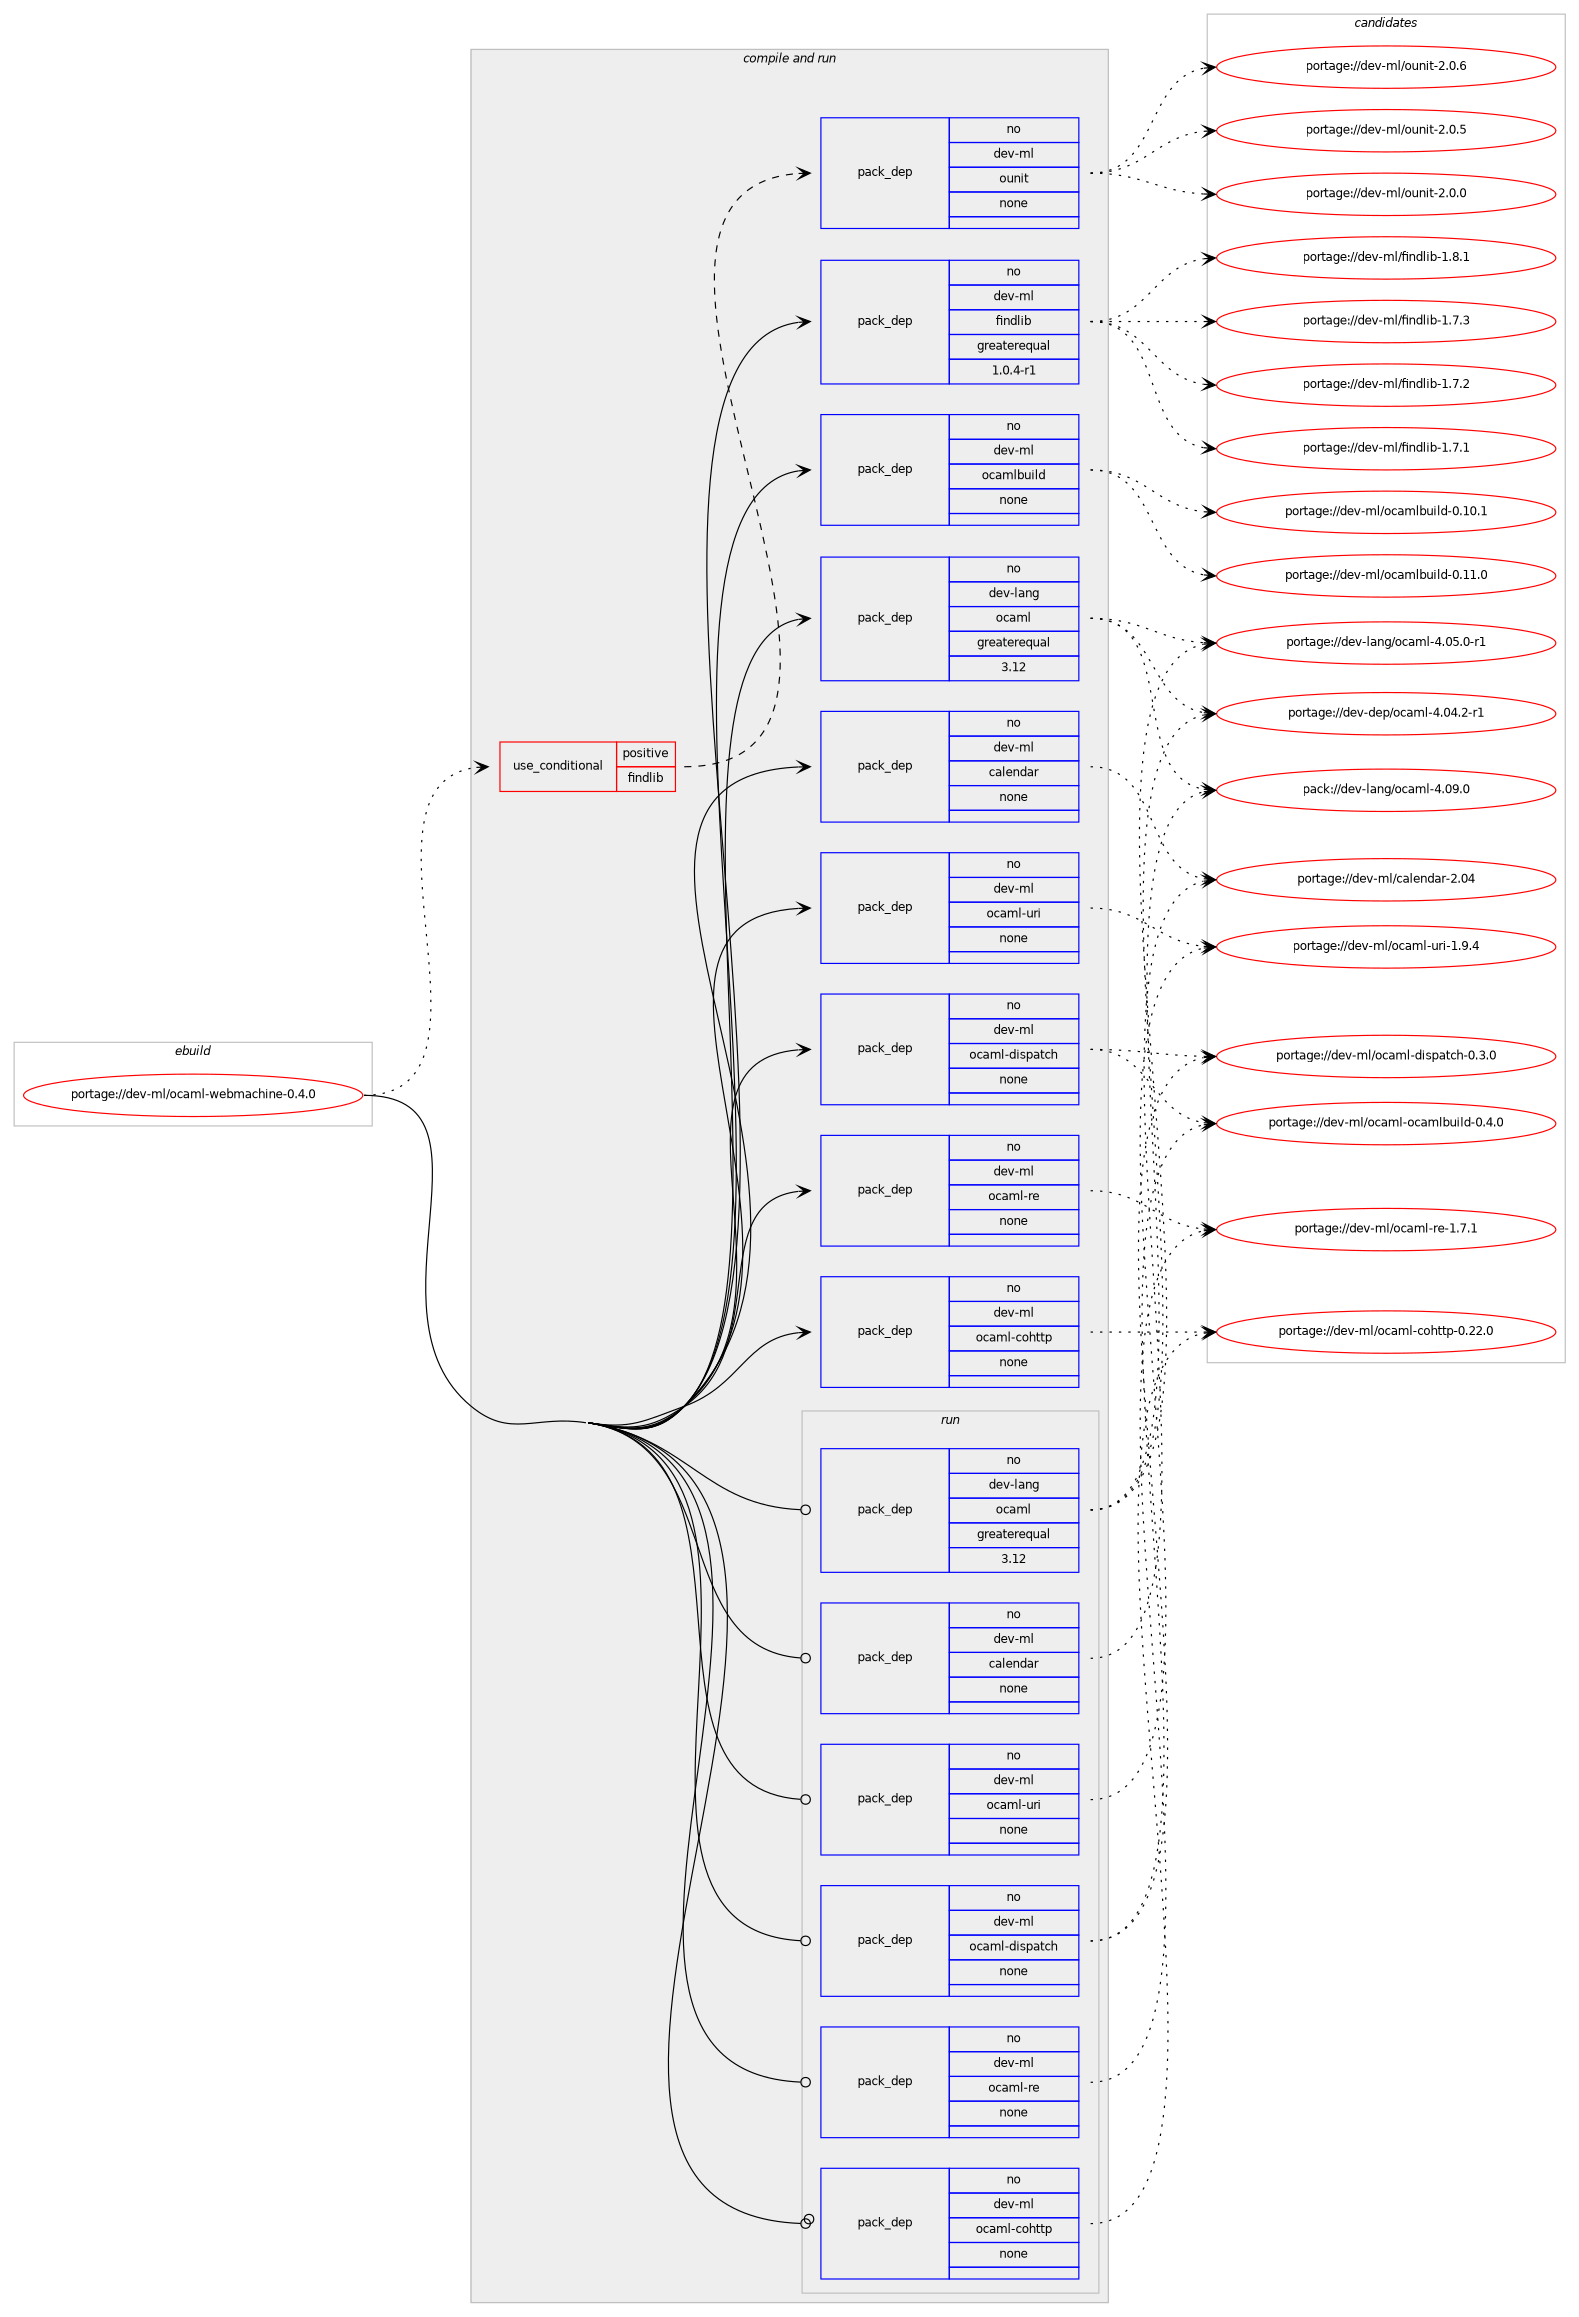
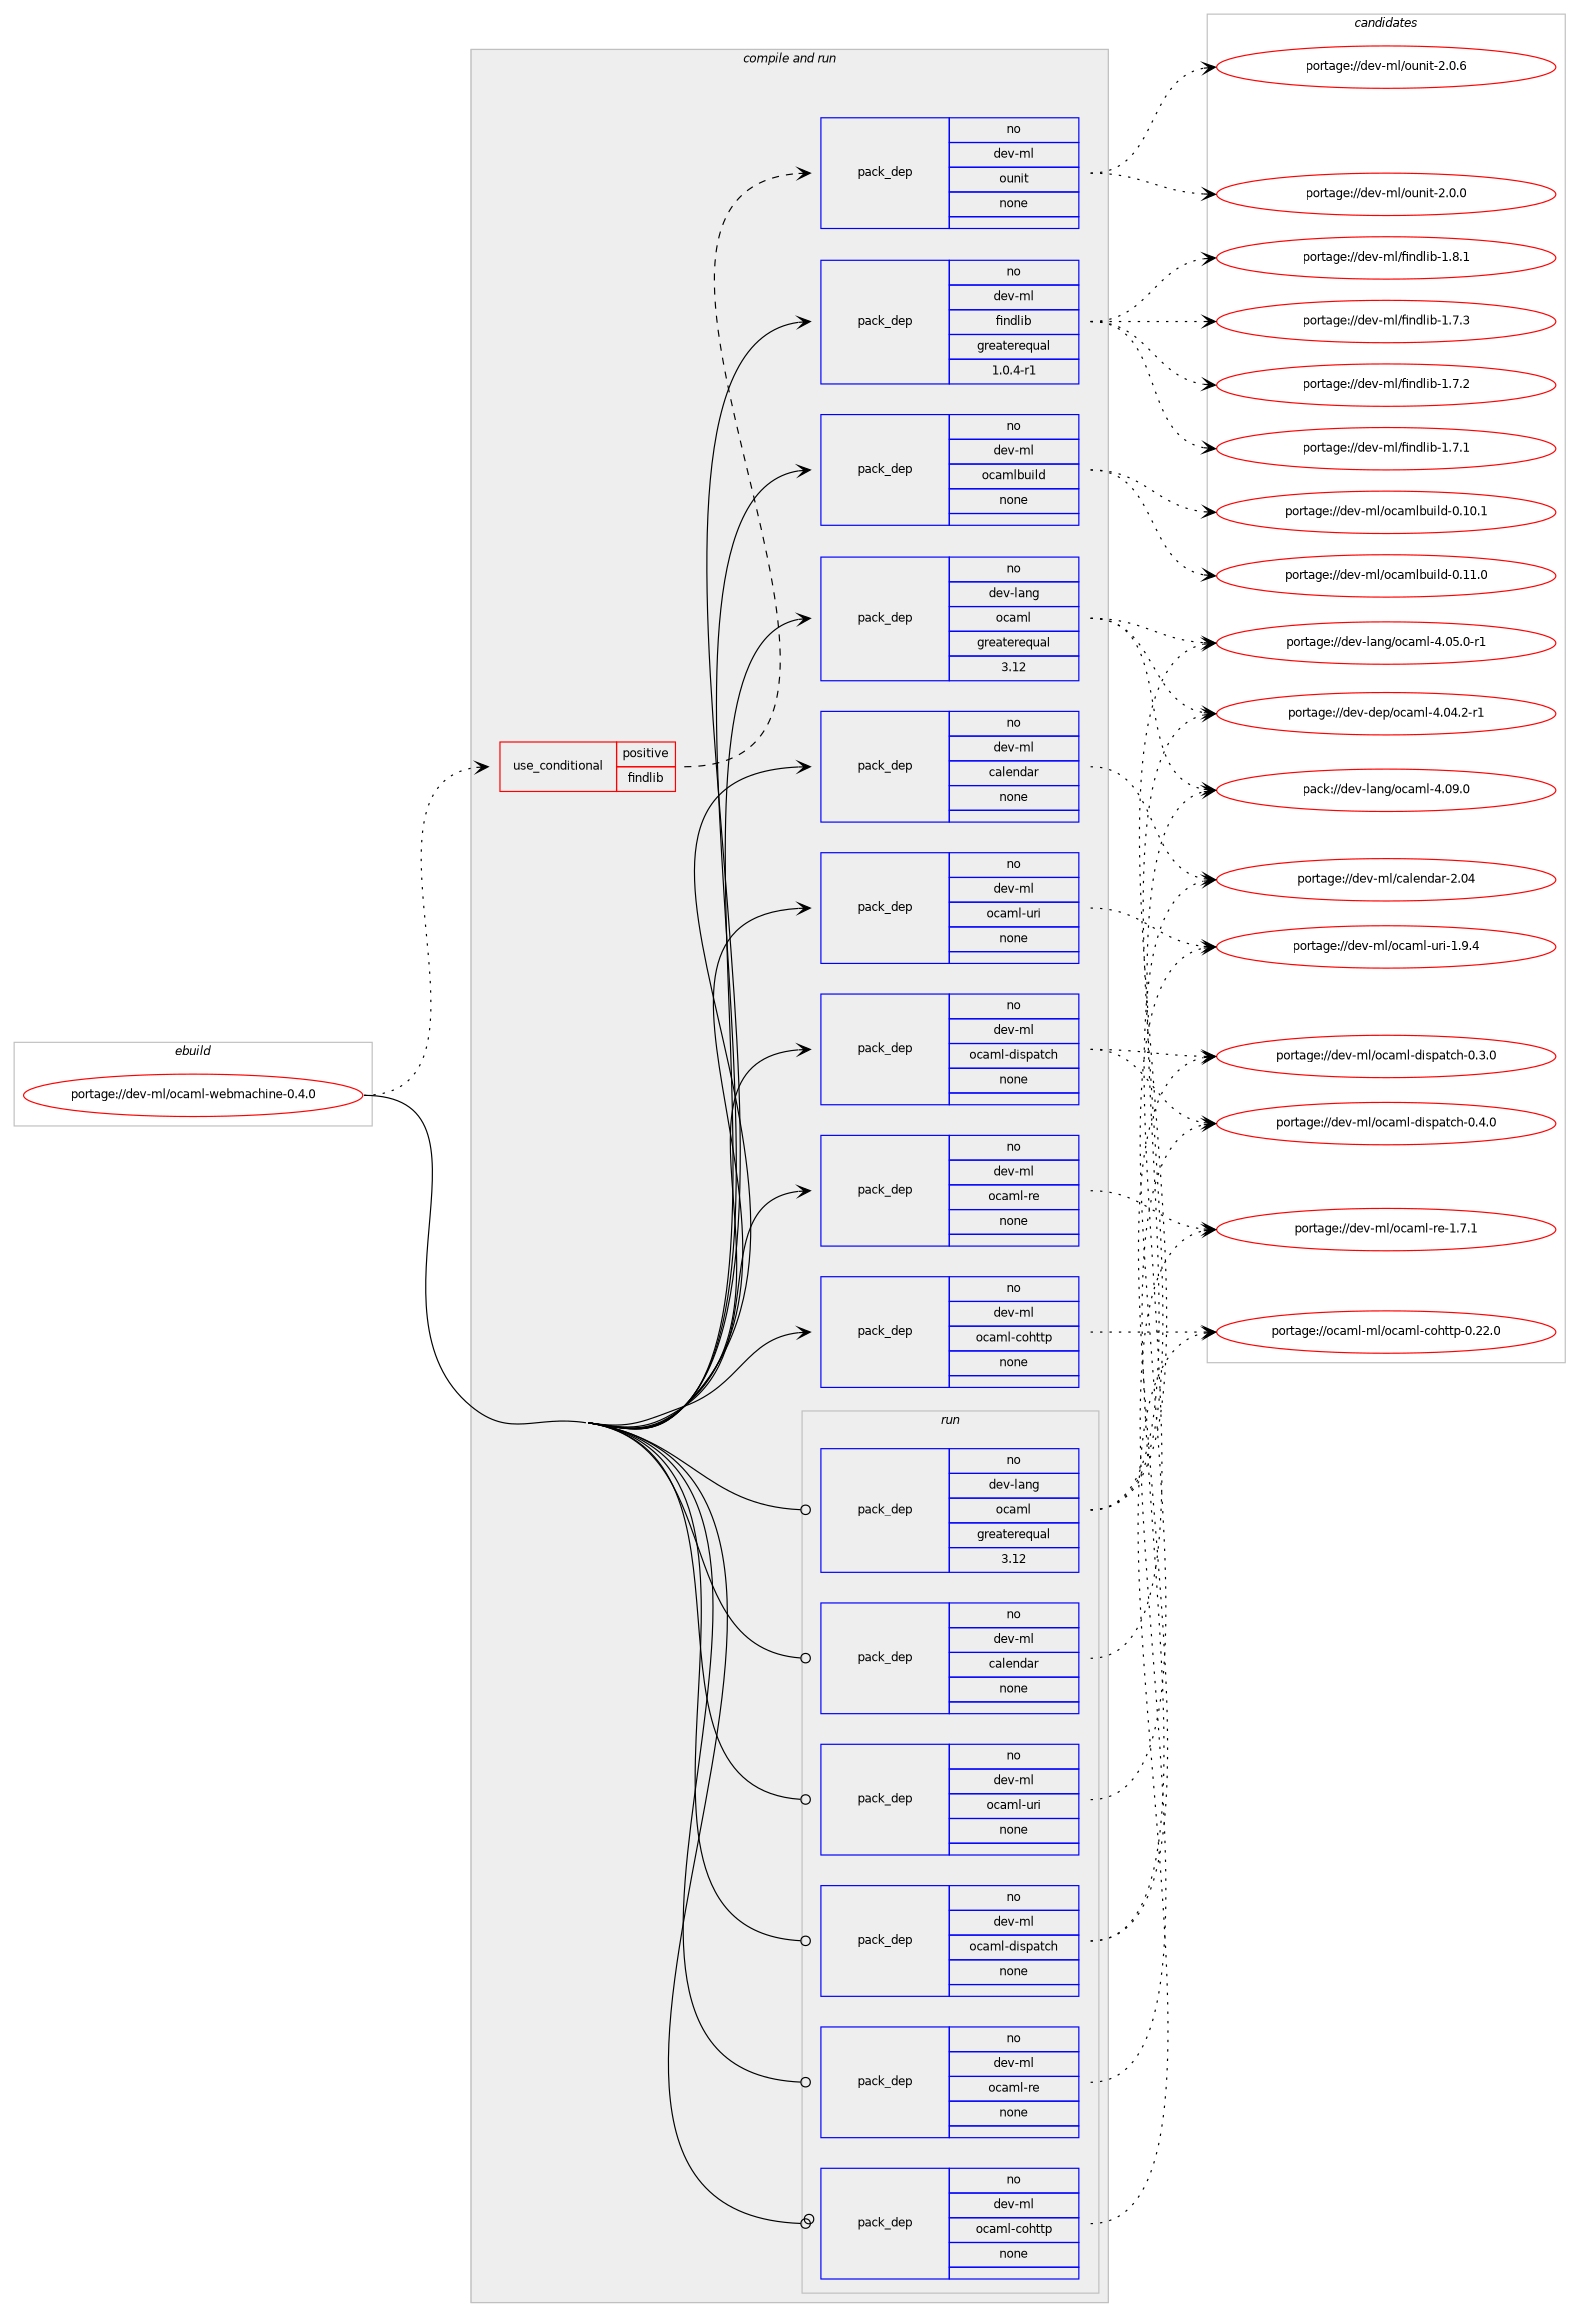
node "portage://dev-ml/ounit-2.0.5": removed
node "portage://dev-ml/ocaml-ocamlbuild-0.4.0": label "portage://dev-ml/ocaml-ocamlbuild-0.4.0" -> "portage://dev-ml/ocaml-dispatch-0.4.0"
node "portage://dev-ml/ocaml-cohttp-0.22.0": label "portage://dev-ml/ocaml-cohttp-0.22.0" -> "portage://ocaml-ml/ocaml-cohttp-0.22.0"
